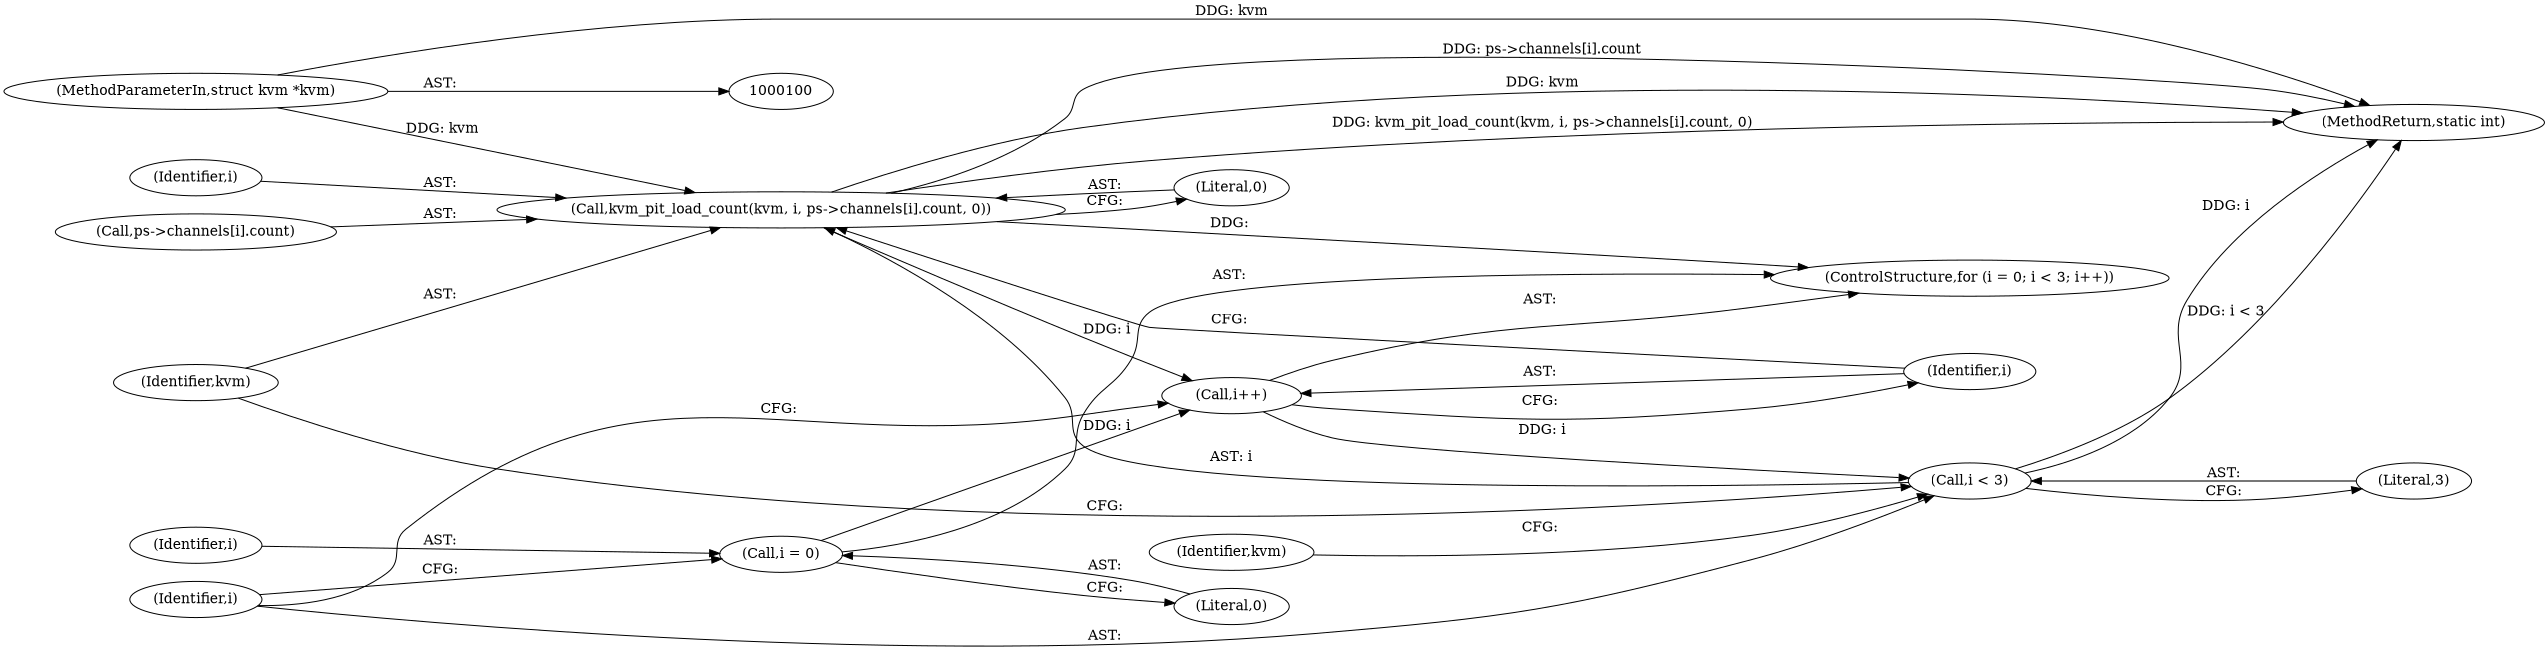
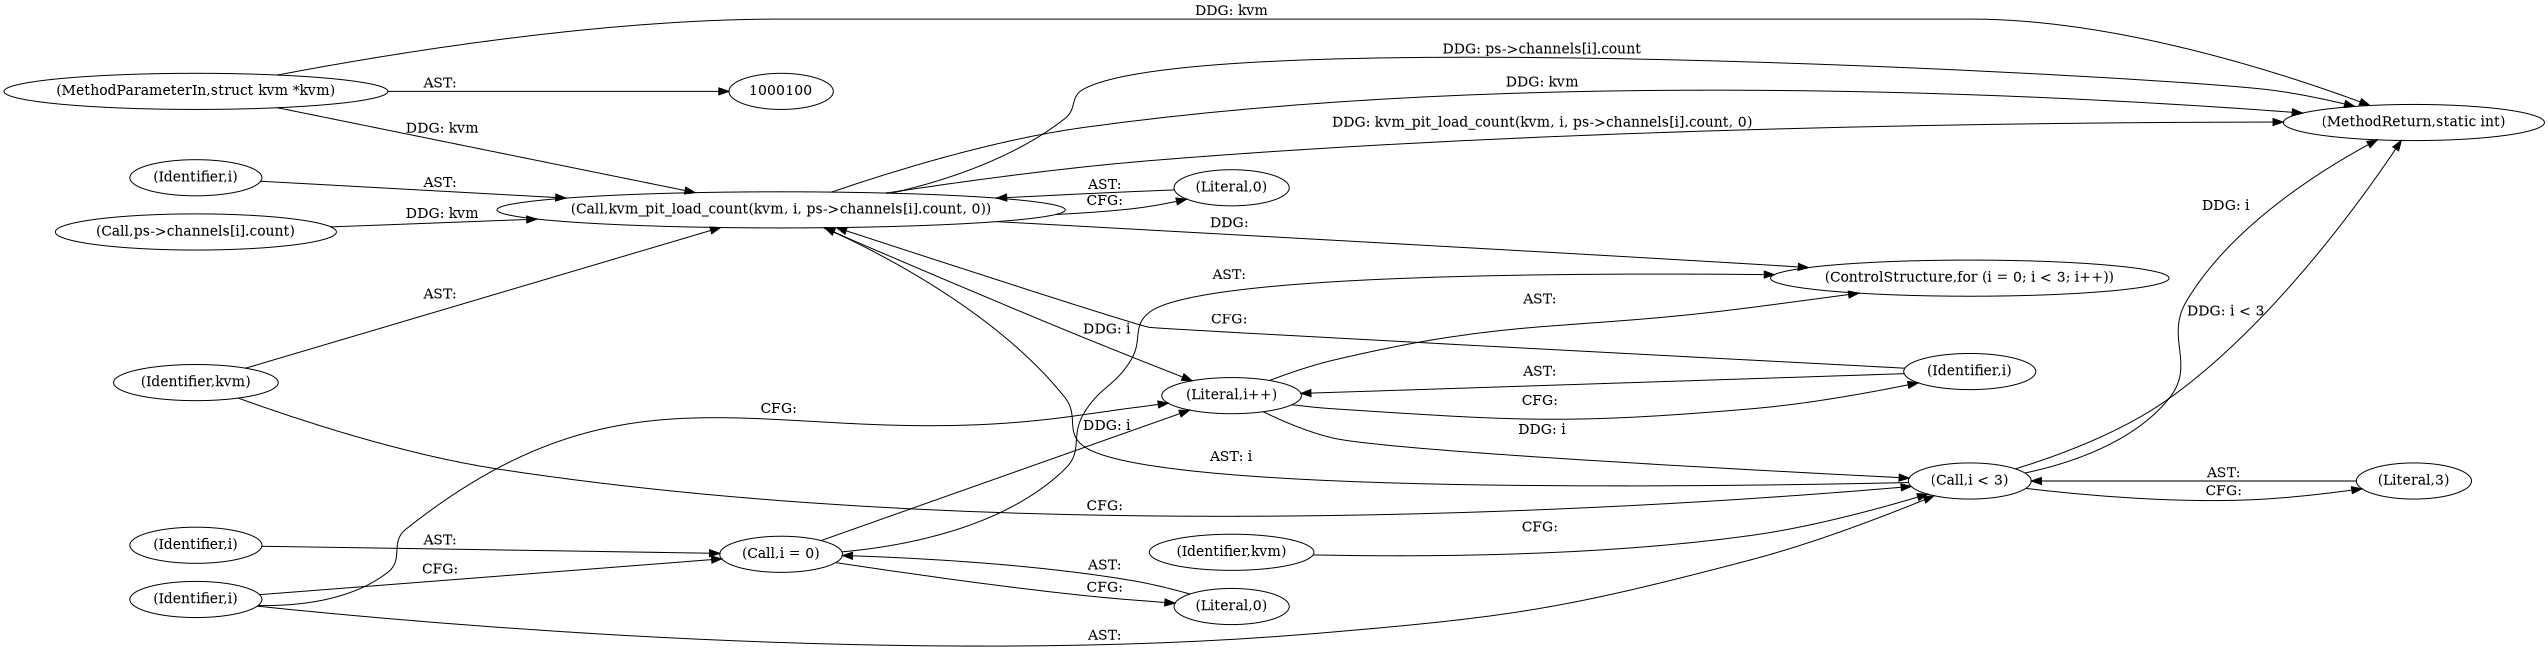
edge "(Call,ps->channels[i].count)" -> "(Call,kvm_pit_load_count(kvm, i, ps->channels[i].count, 0))": label "AST: " -> "DDG: kvm"
node "(Call,i++)": label "(Call,i++)" -> "(Literal,i++)"
